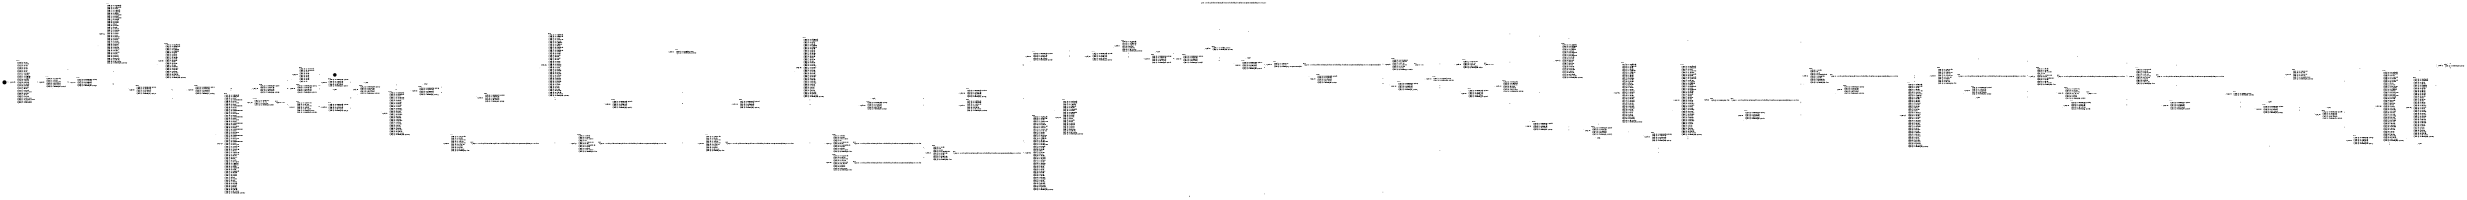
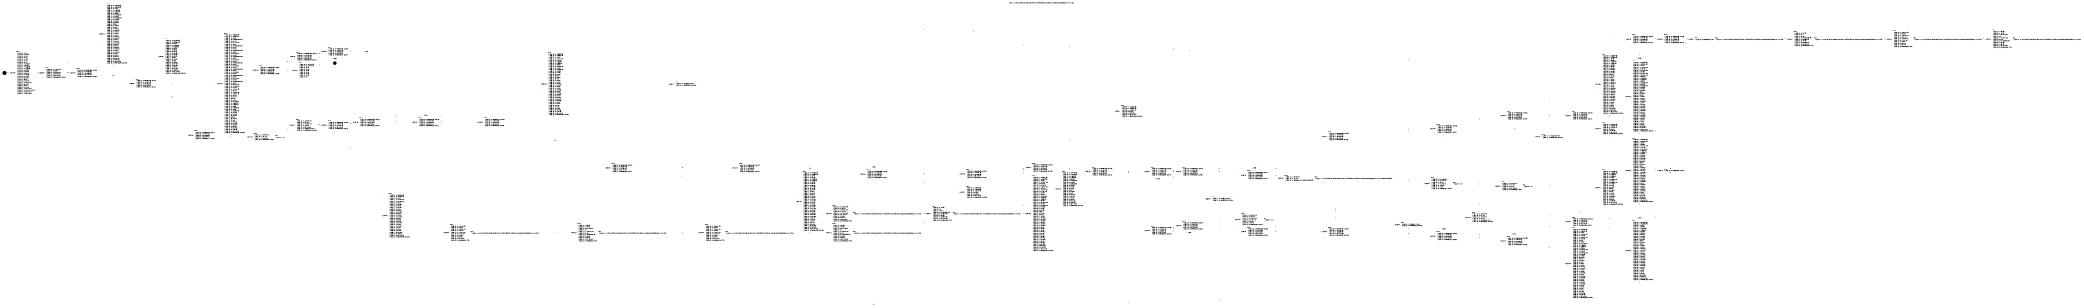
node "0x402015 [38]": removed
node "0x401afc [28]": removed
